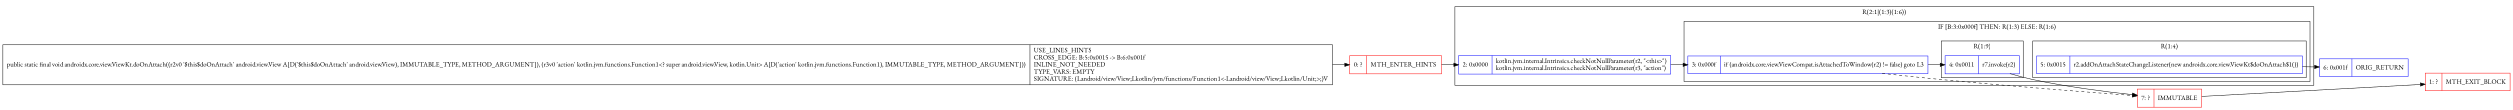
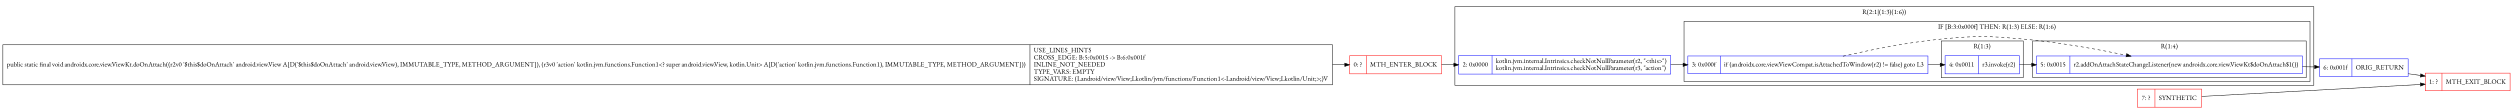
cluster "R(1:9)": label "R(1:9)" -> "R(1:3)"
node "0: ?": text "MTH_ENTER_HINTS" -> "MTH_ENTER_BLOCK"
node "4: 0x0011": text "r7.invoke(r2)" -> "r3.invoke(r2)"
edge "6: 0x001f" -> "1: ?": added
edge "3: 0x000f" -> "7: ?": now "3: 0x000f" -> "5: 0x0015"
edge "4: 0x0011" -> "7: ?": now "4: 0x0011" -> "5: 0x0015"
node "7: ?": text "IMMUTABLE" -> "SYNTHETIC"
